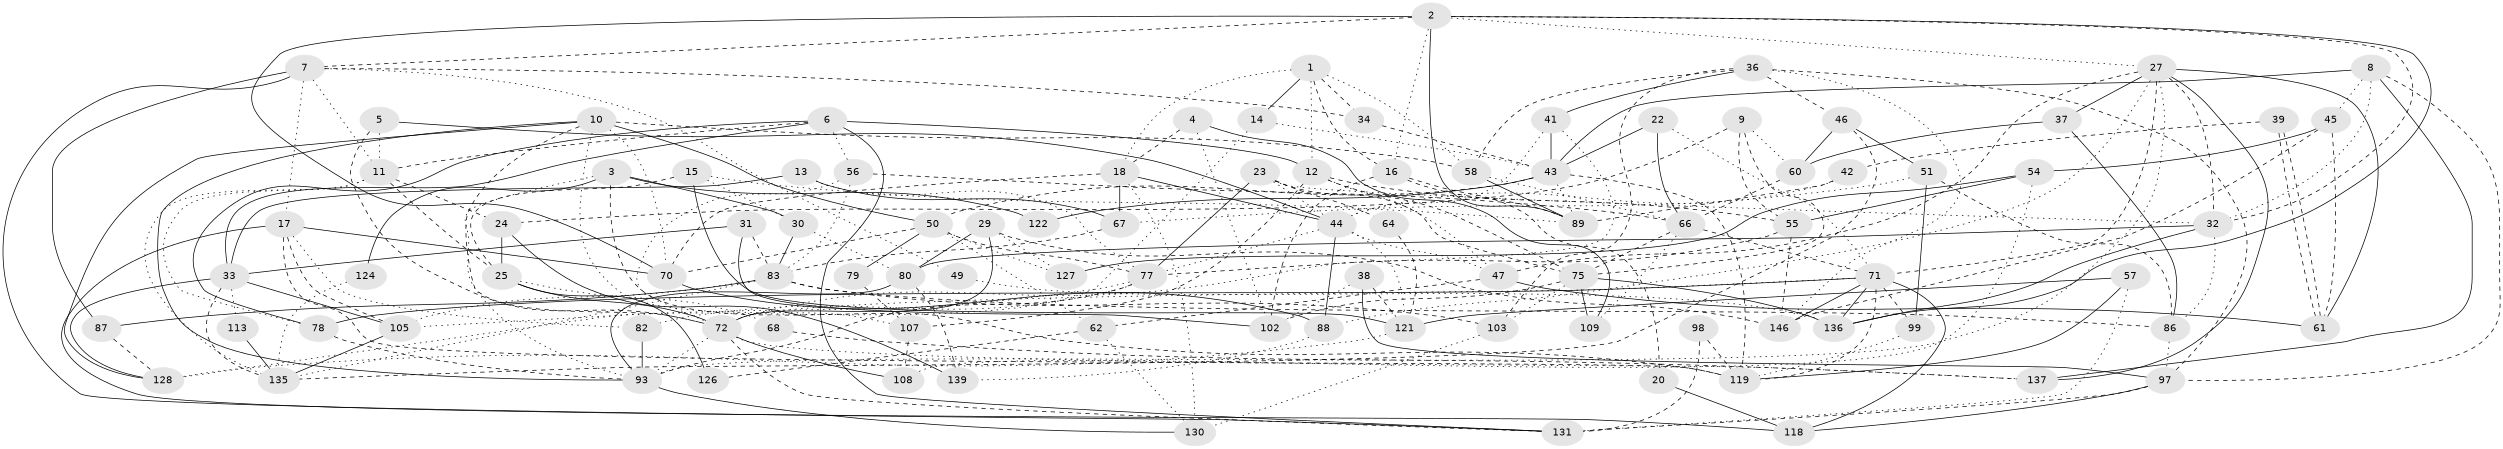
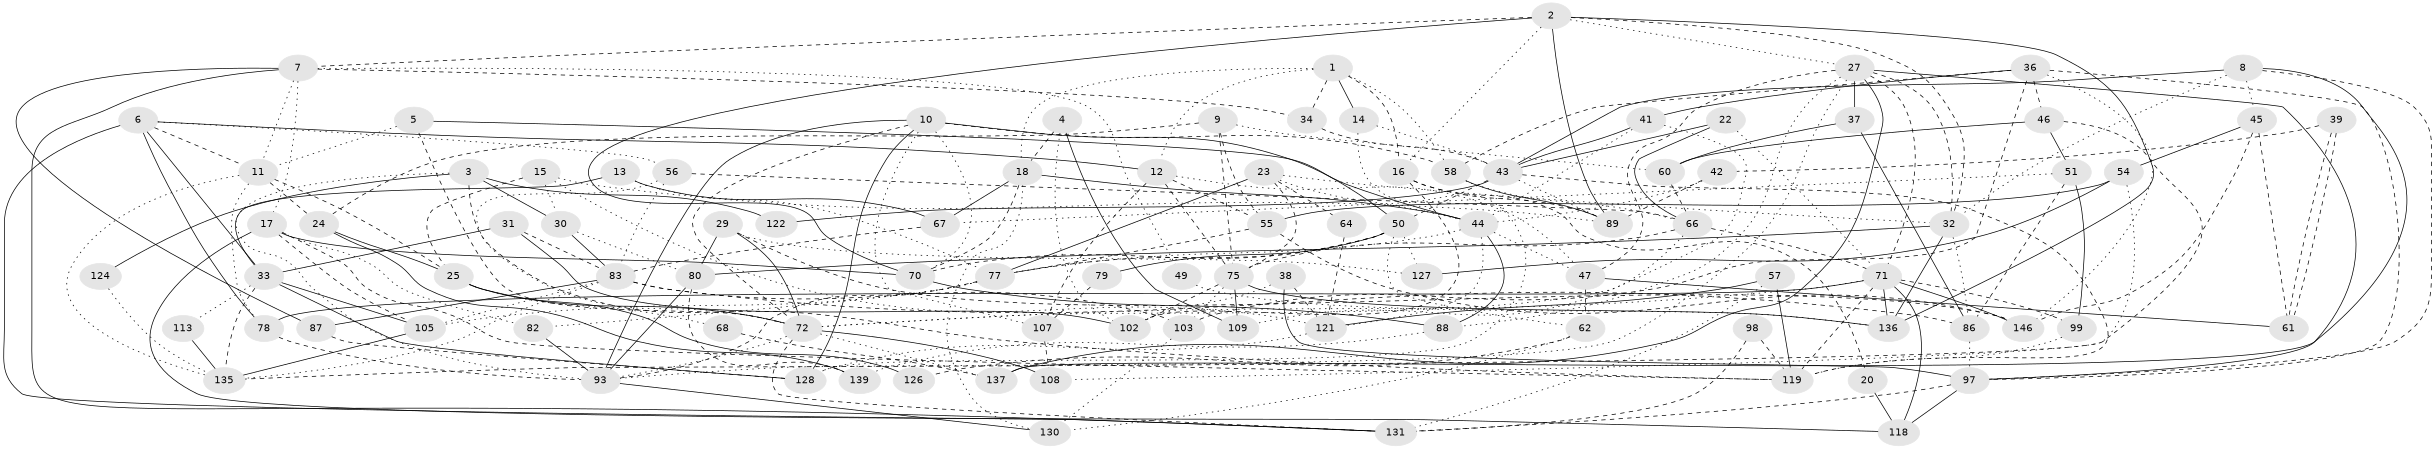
edge "27" -- "61": now "27" -- "97"
edge "15" -- "121": style solid -> dotted
